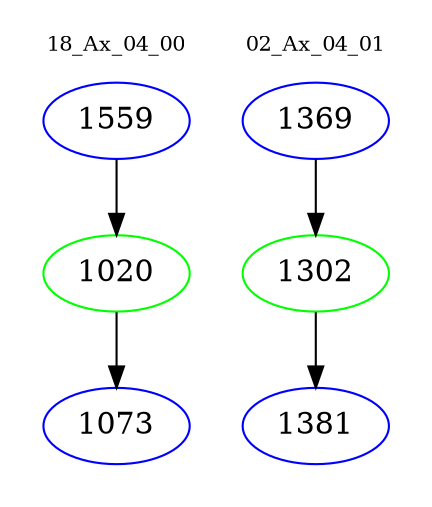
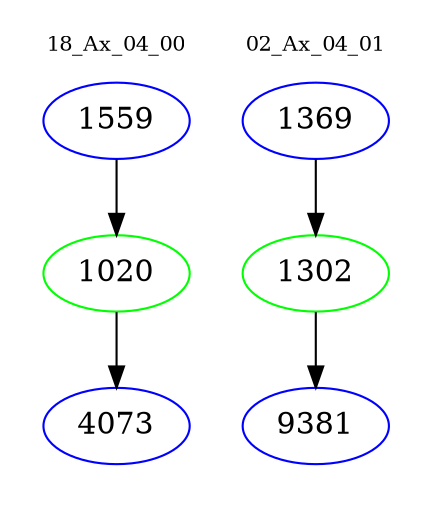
node "1073": label "1073" -> "4073"
node "1381": label "1381" -> "9381"
